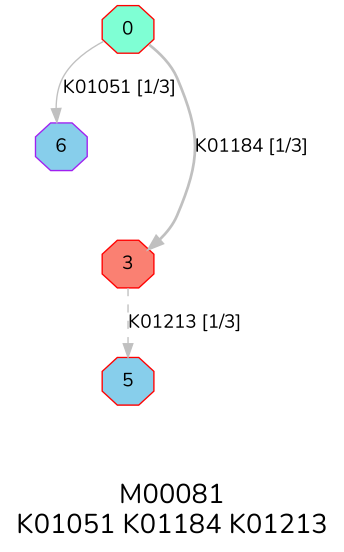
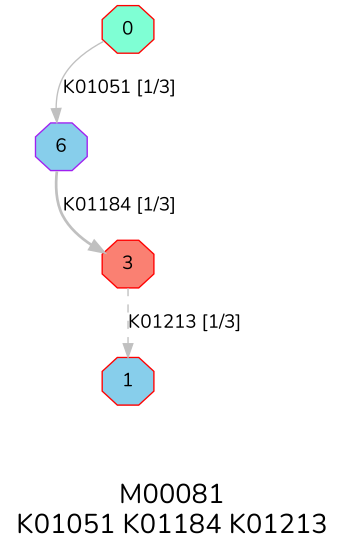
edge "0" -> "3": now "6" -> "3"
node "5": label "5" -> "1"
